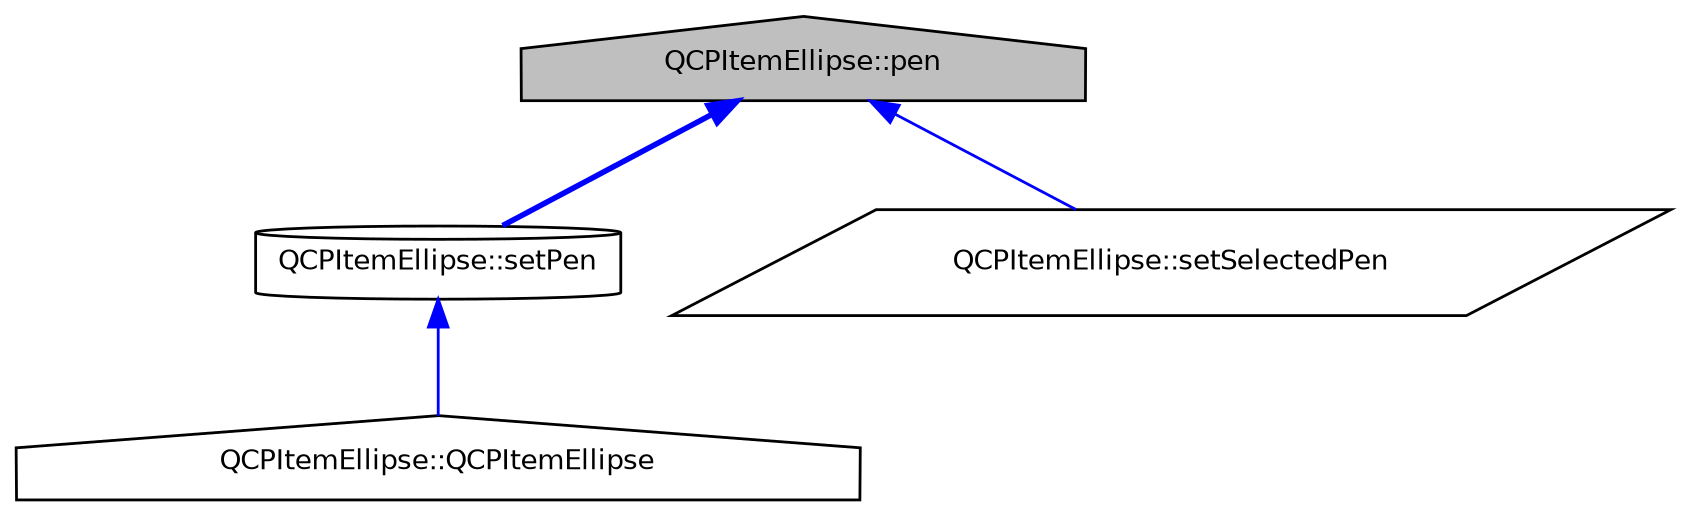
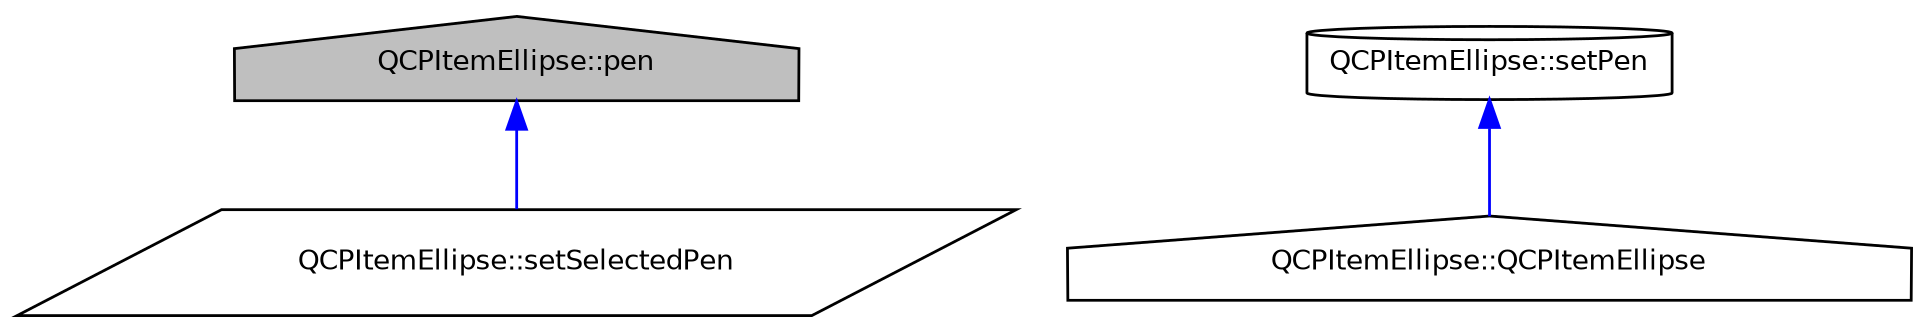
edge "QCPItemEllipse::setPen" -> "QCPItemEllipse::pen": removed
